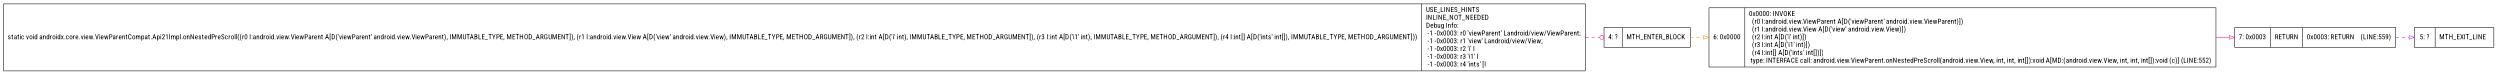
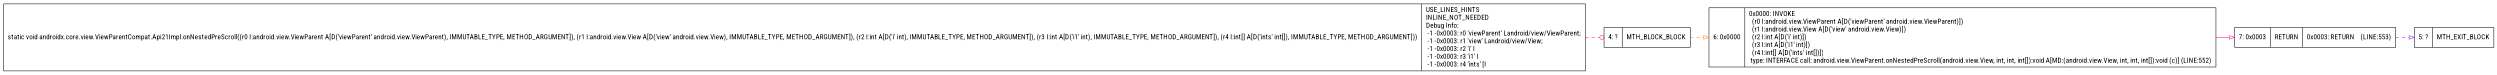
node "4: ?": text "MTH_ENTER_BLOCK" -> "MTH_BLOCK_BLOCK"
node "7: 0x0003": text "0x0003: RETURN    (LINE:559)" -> "0x0003: RETURN    (LINE:553)"
node "5: ?": text "MTH_EXIT_LINE" -> "MTH_EXIT_BLOCK"
